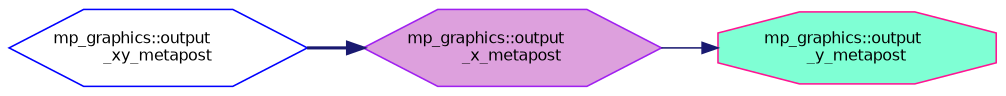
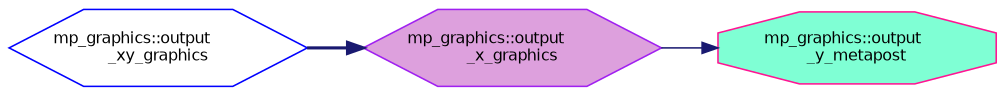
node "mp_graphics::output _xy_metapost": label "mp_graphics::output _xy_metapost" -> "mp_graphics::output _xy_graphics"
node "mp_graphics::output _x_metapost": label "mp_graphics::output _x_metapost" -> "mp_graphics::output _x_graphics"
